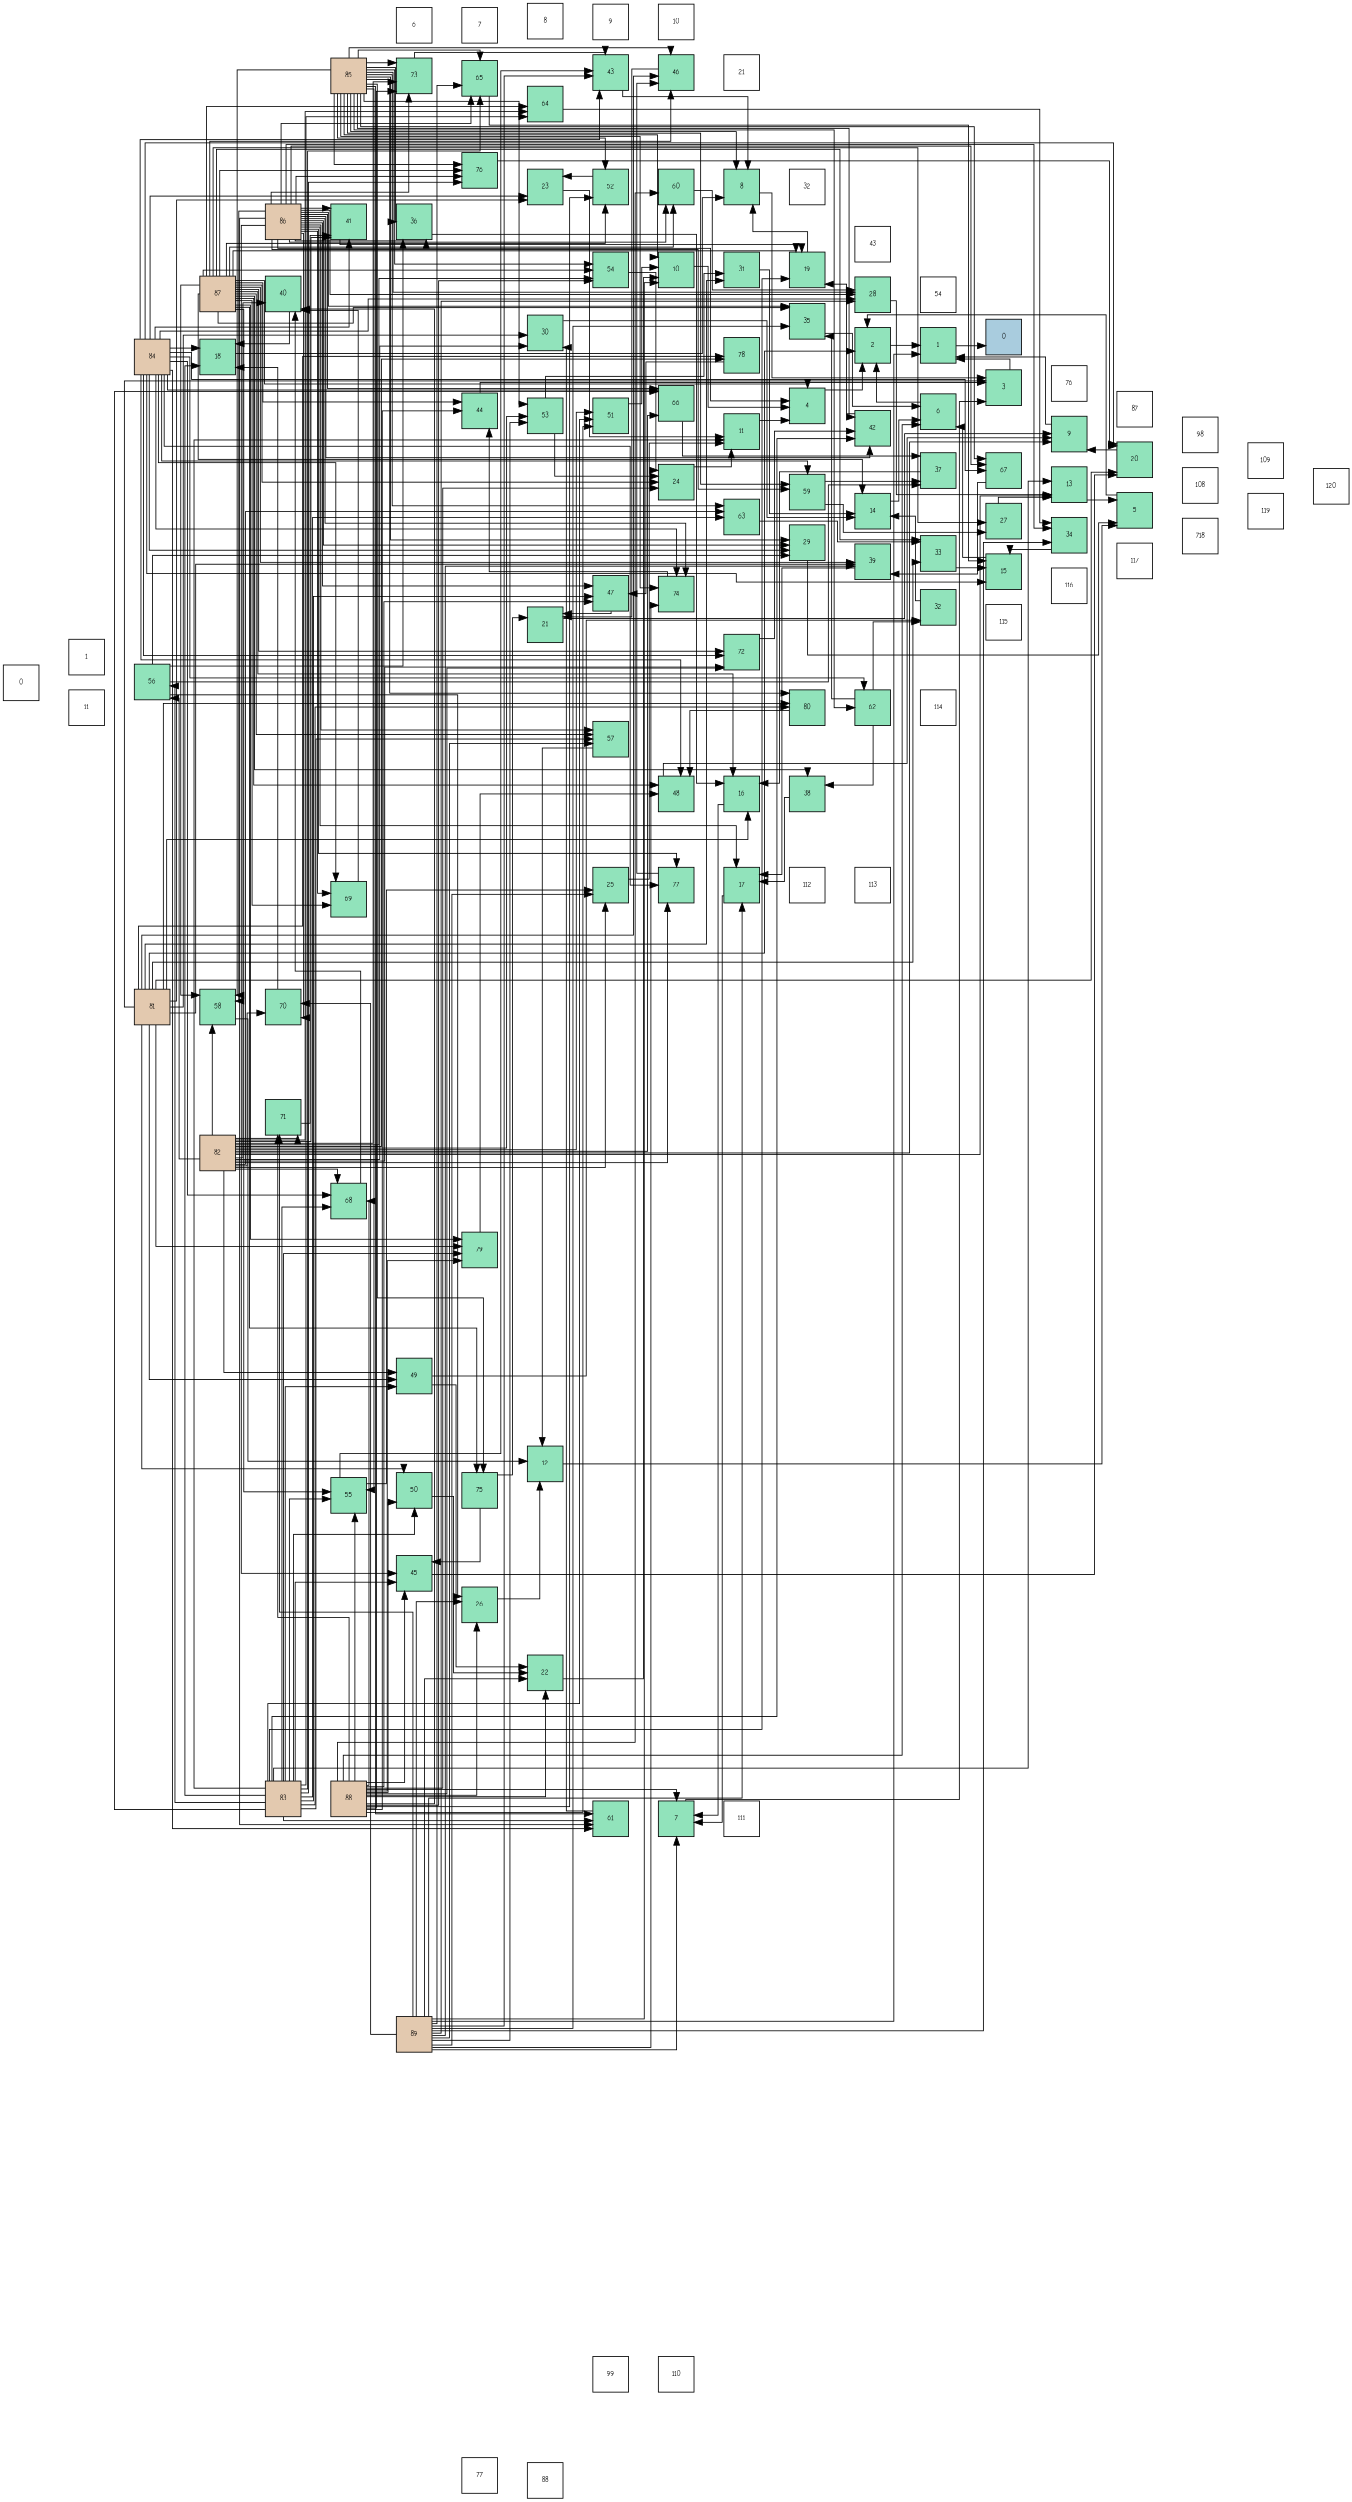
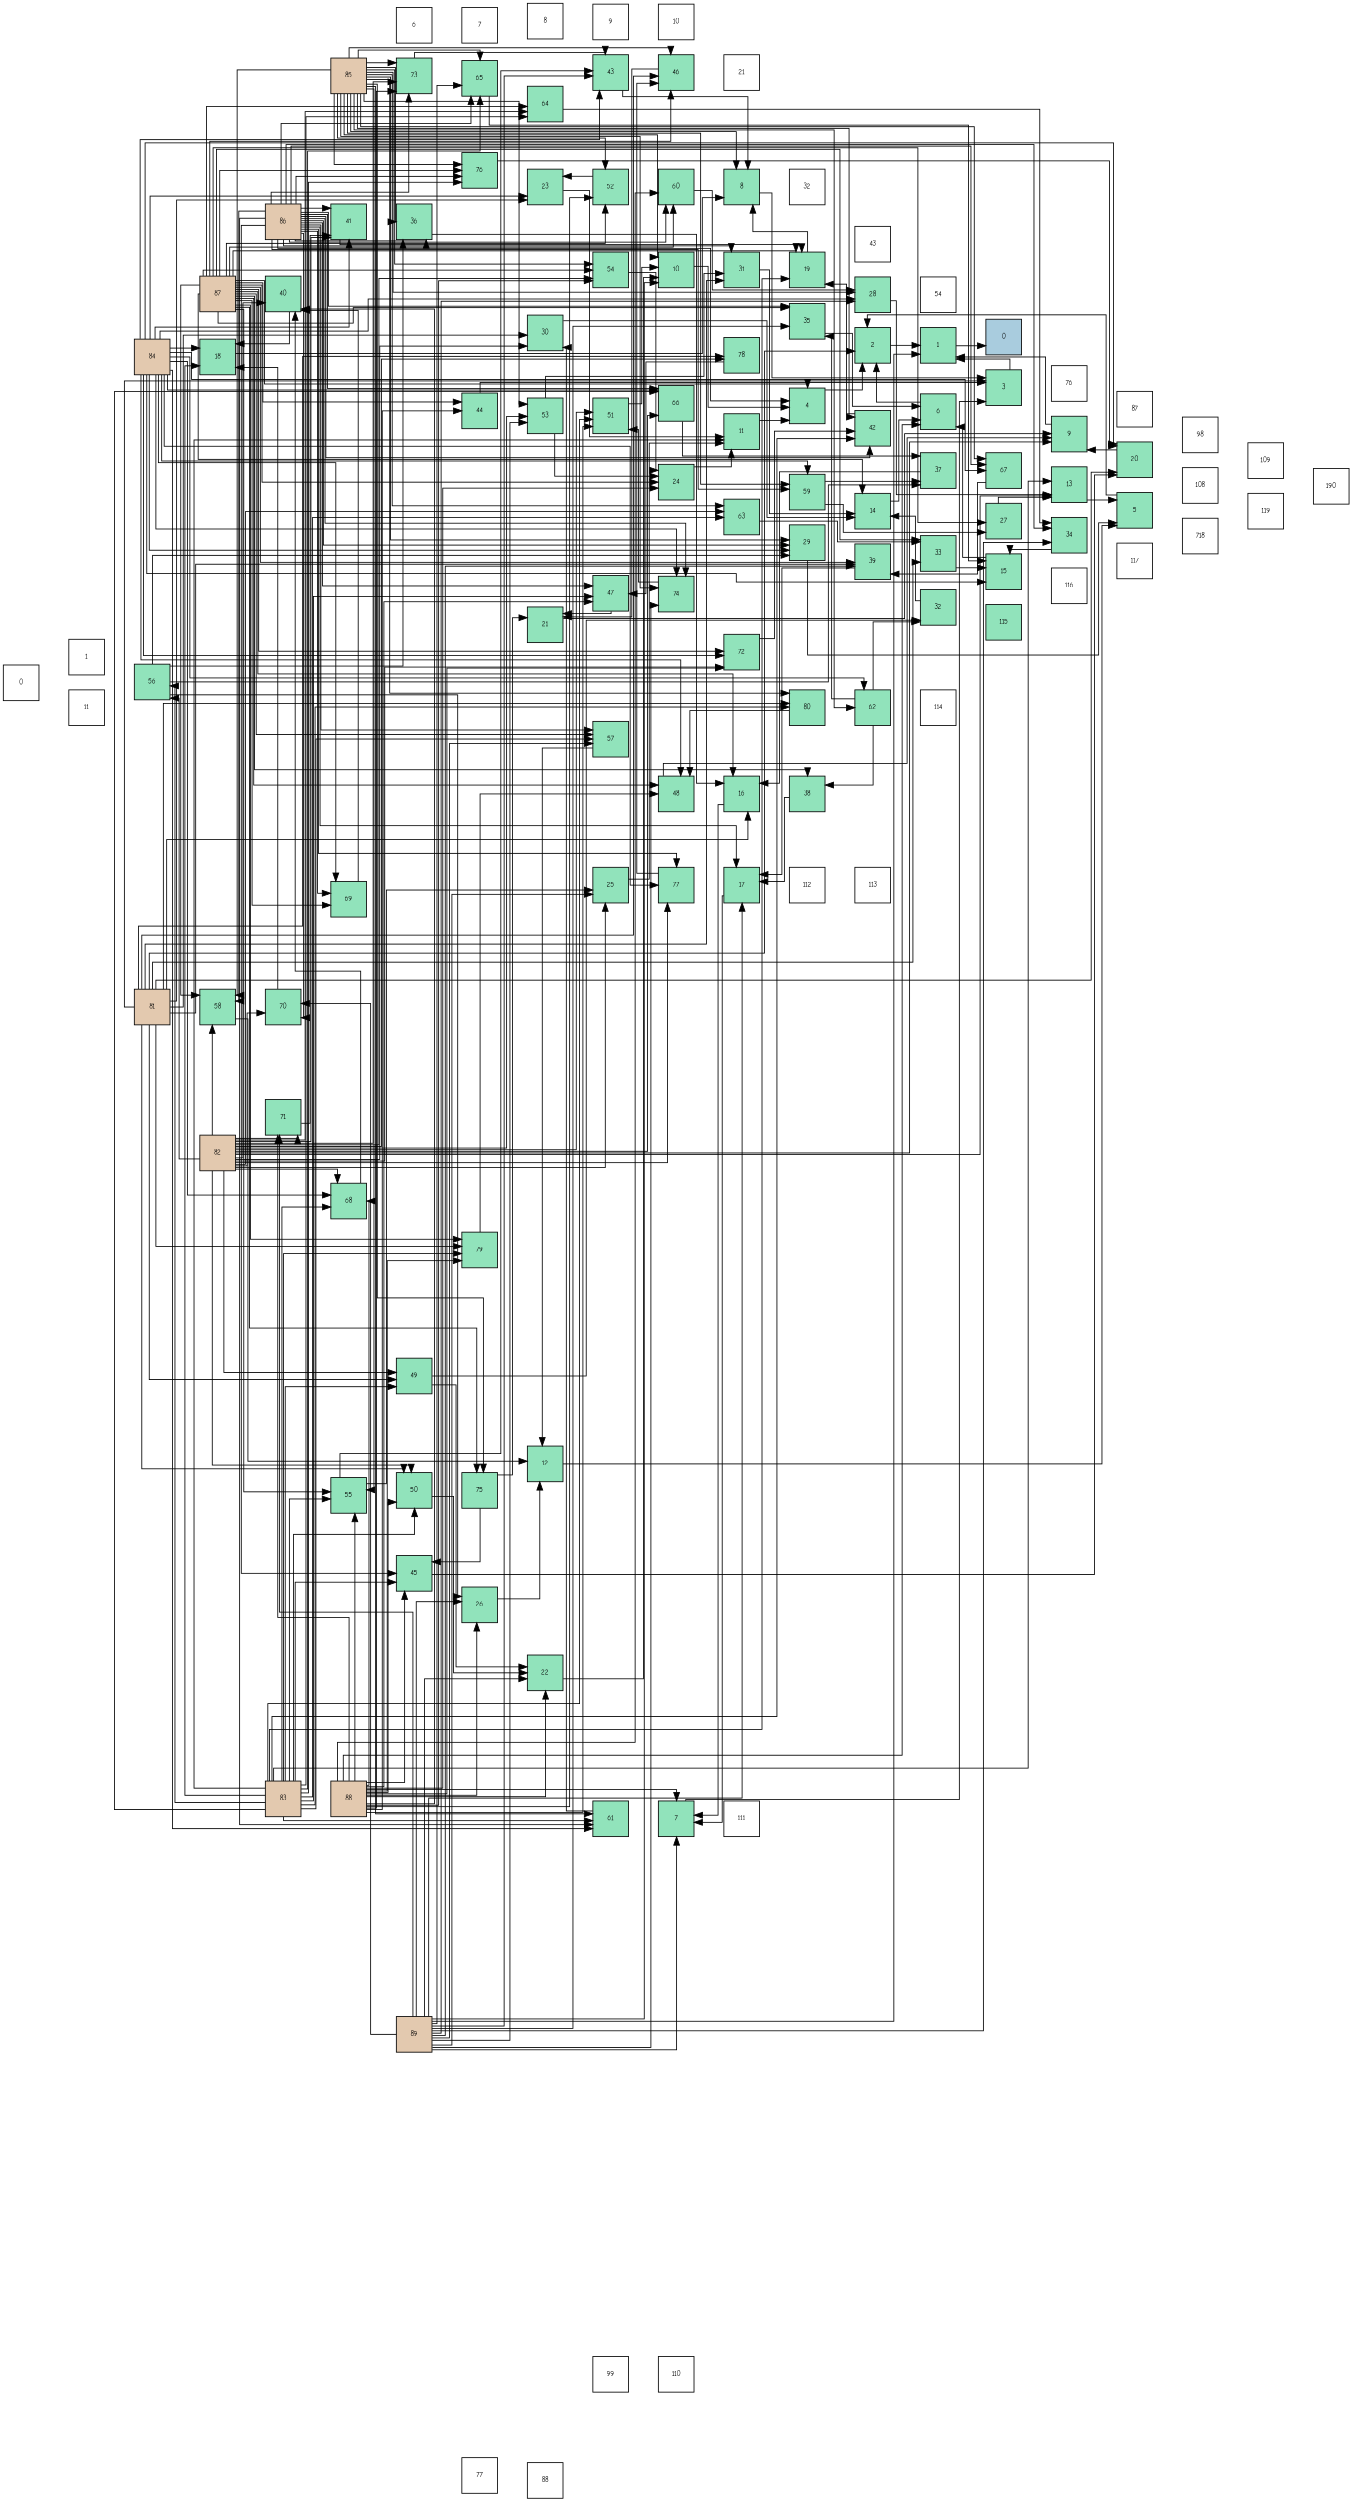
edge "86" -> "28": now "86" -> "31"
node "120": label "120" -> "190"
edge "74" -> "44": now "74" -> "51"
node "115": fillcolor #ffffff -> #91e3bb
edge "82" -> "50": added
